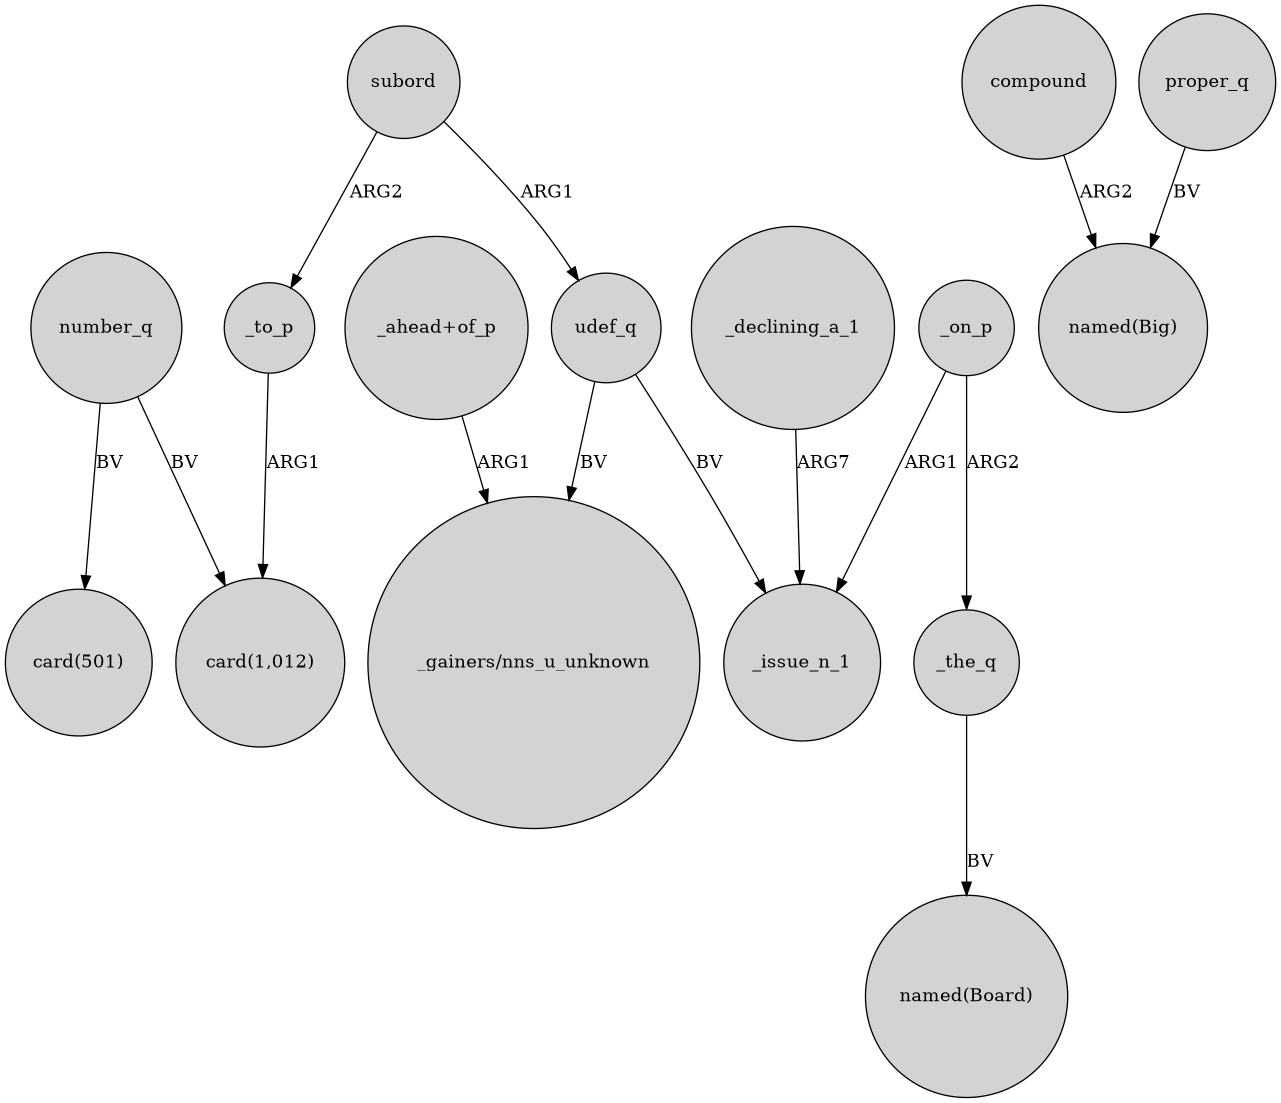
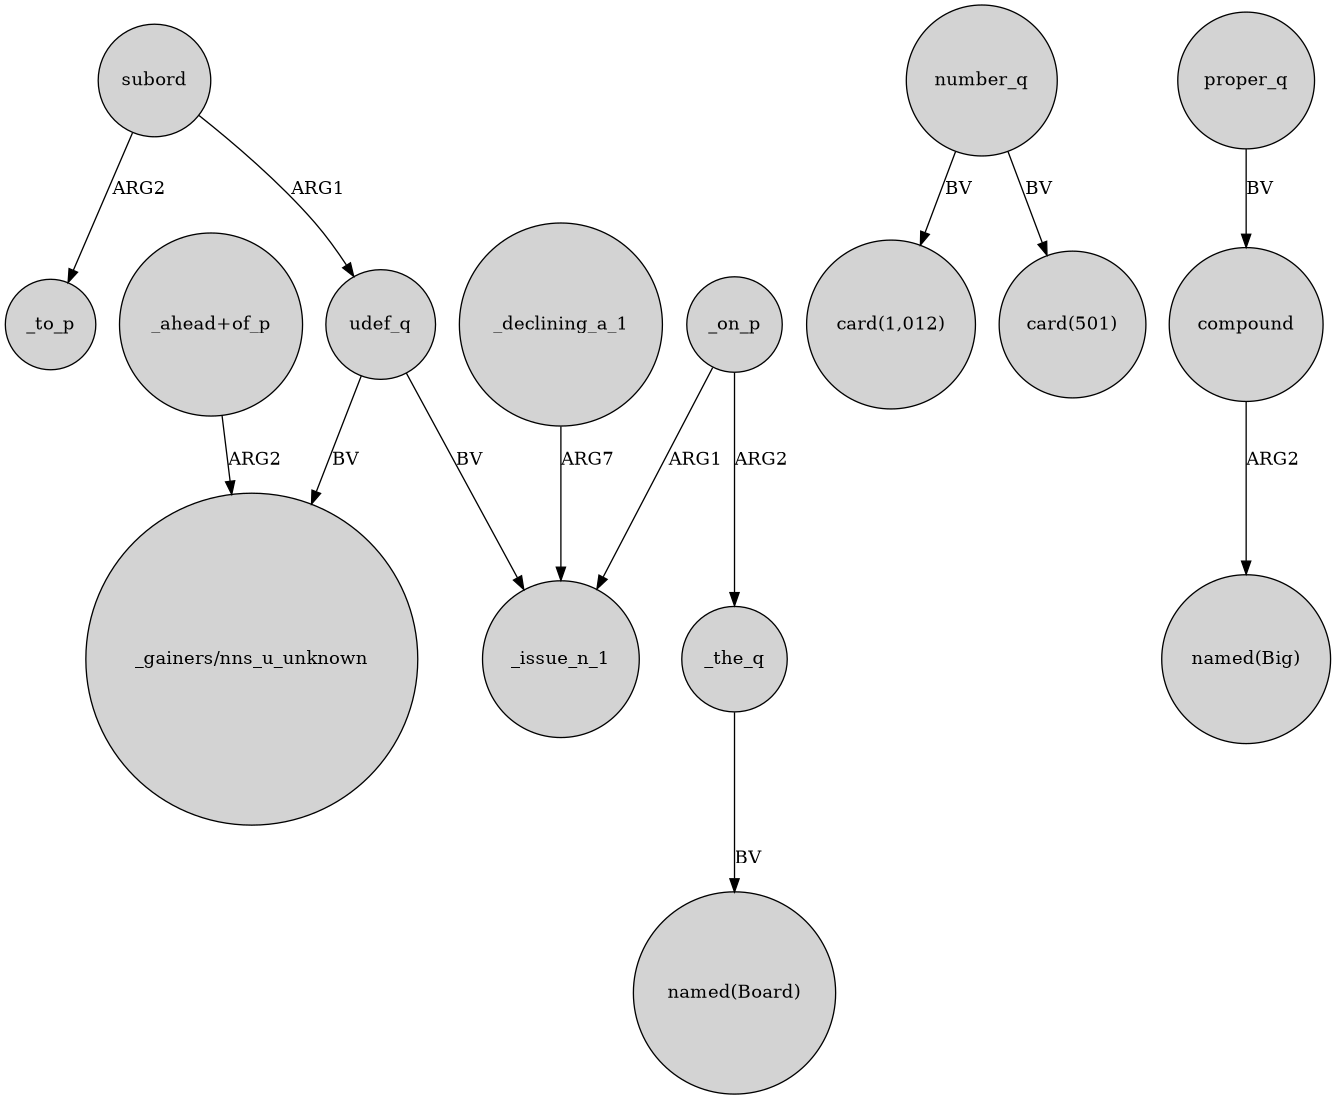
edge "proper_q" -> "named(Big)": now "proper_q" -> "compound"
edge "_ahead+of_p" -> "_gainers/nns_u_unknown": label "ARG1" -> "ARG2"
edge "_to_p" -> "card(1,012)": removed, label "ARG1"
